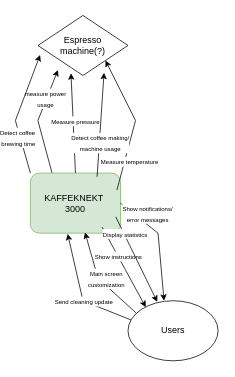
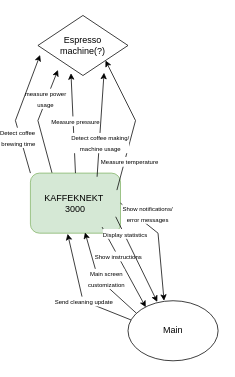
node "Users": label "Users" -> "Main"
